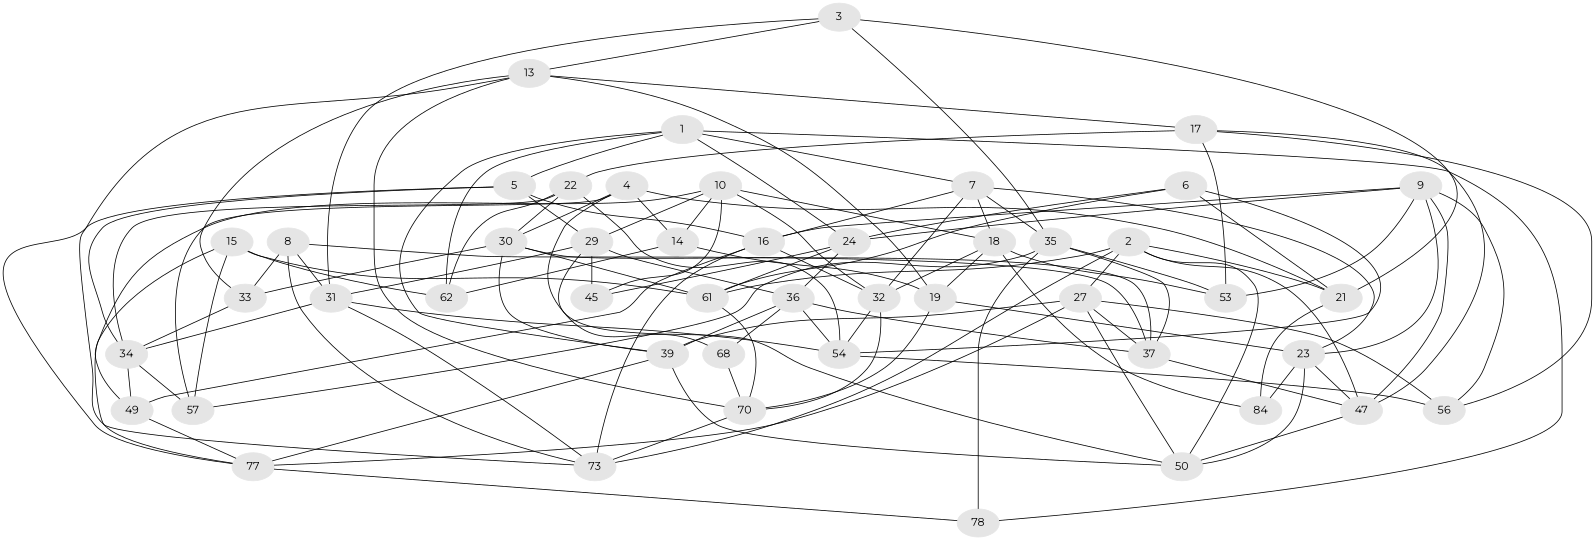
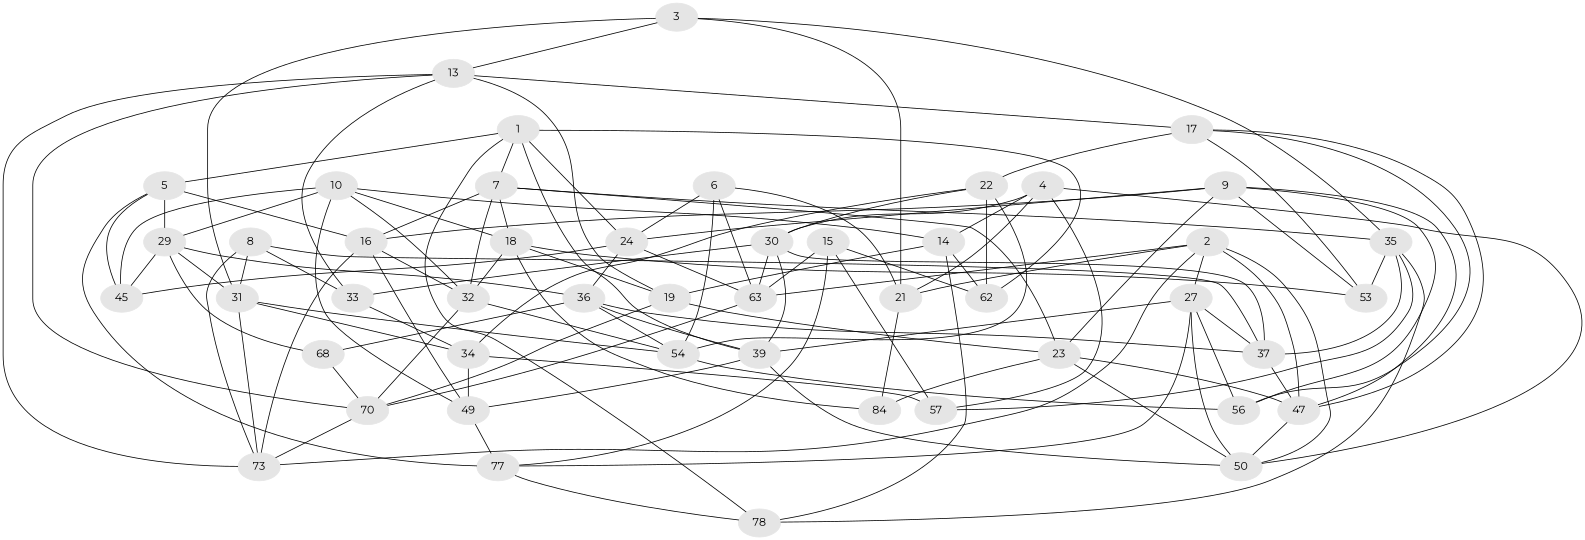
edge "5" -- "34": now "5" -- "45"
node "61": label "61" -> "63"
edge "39" -- "77": now "39" -- "49"
edge "14" -- "78": added
